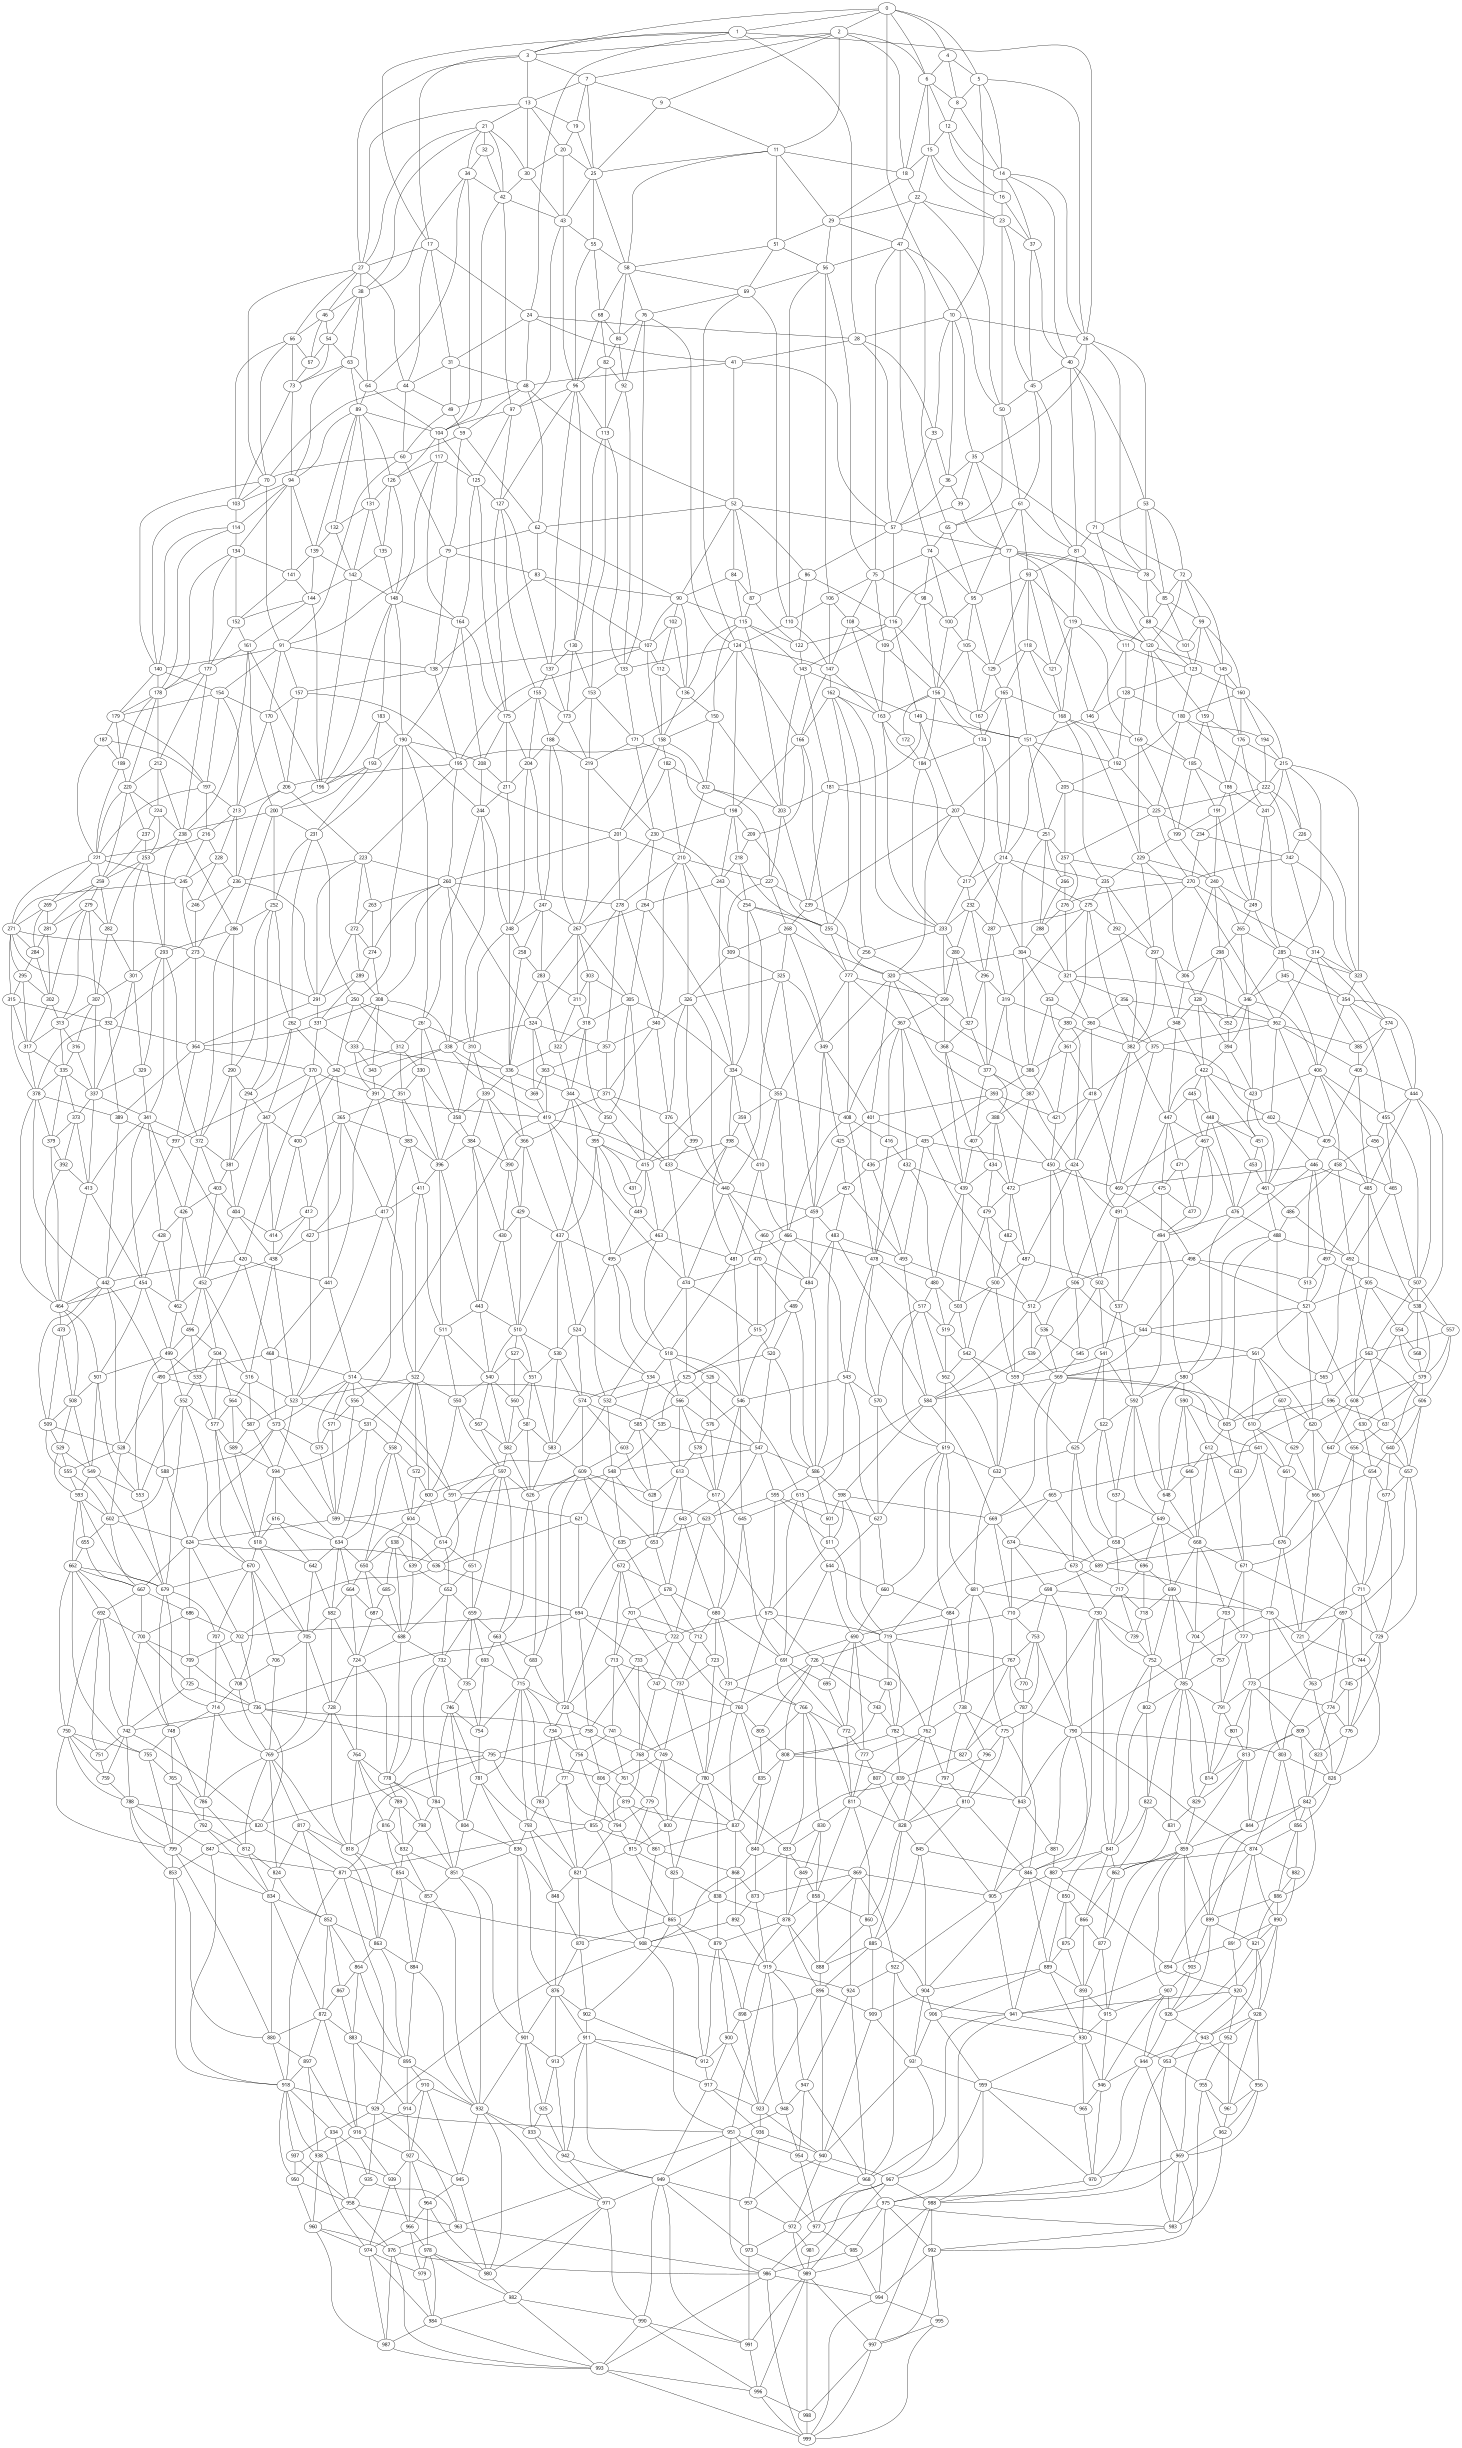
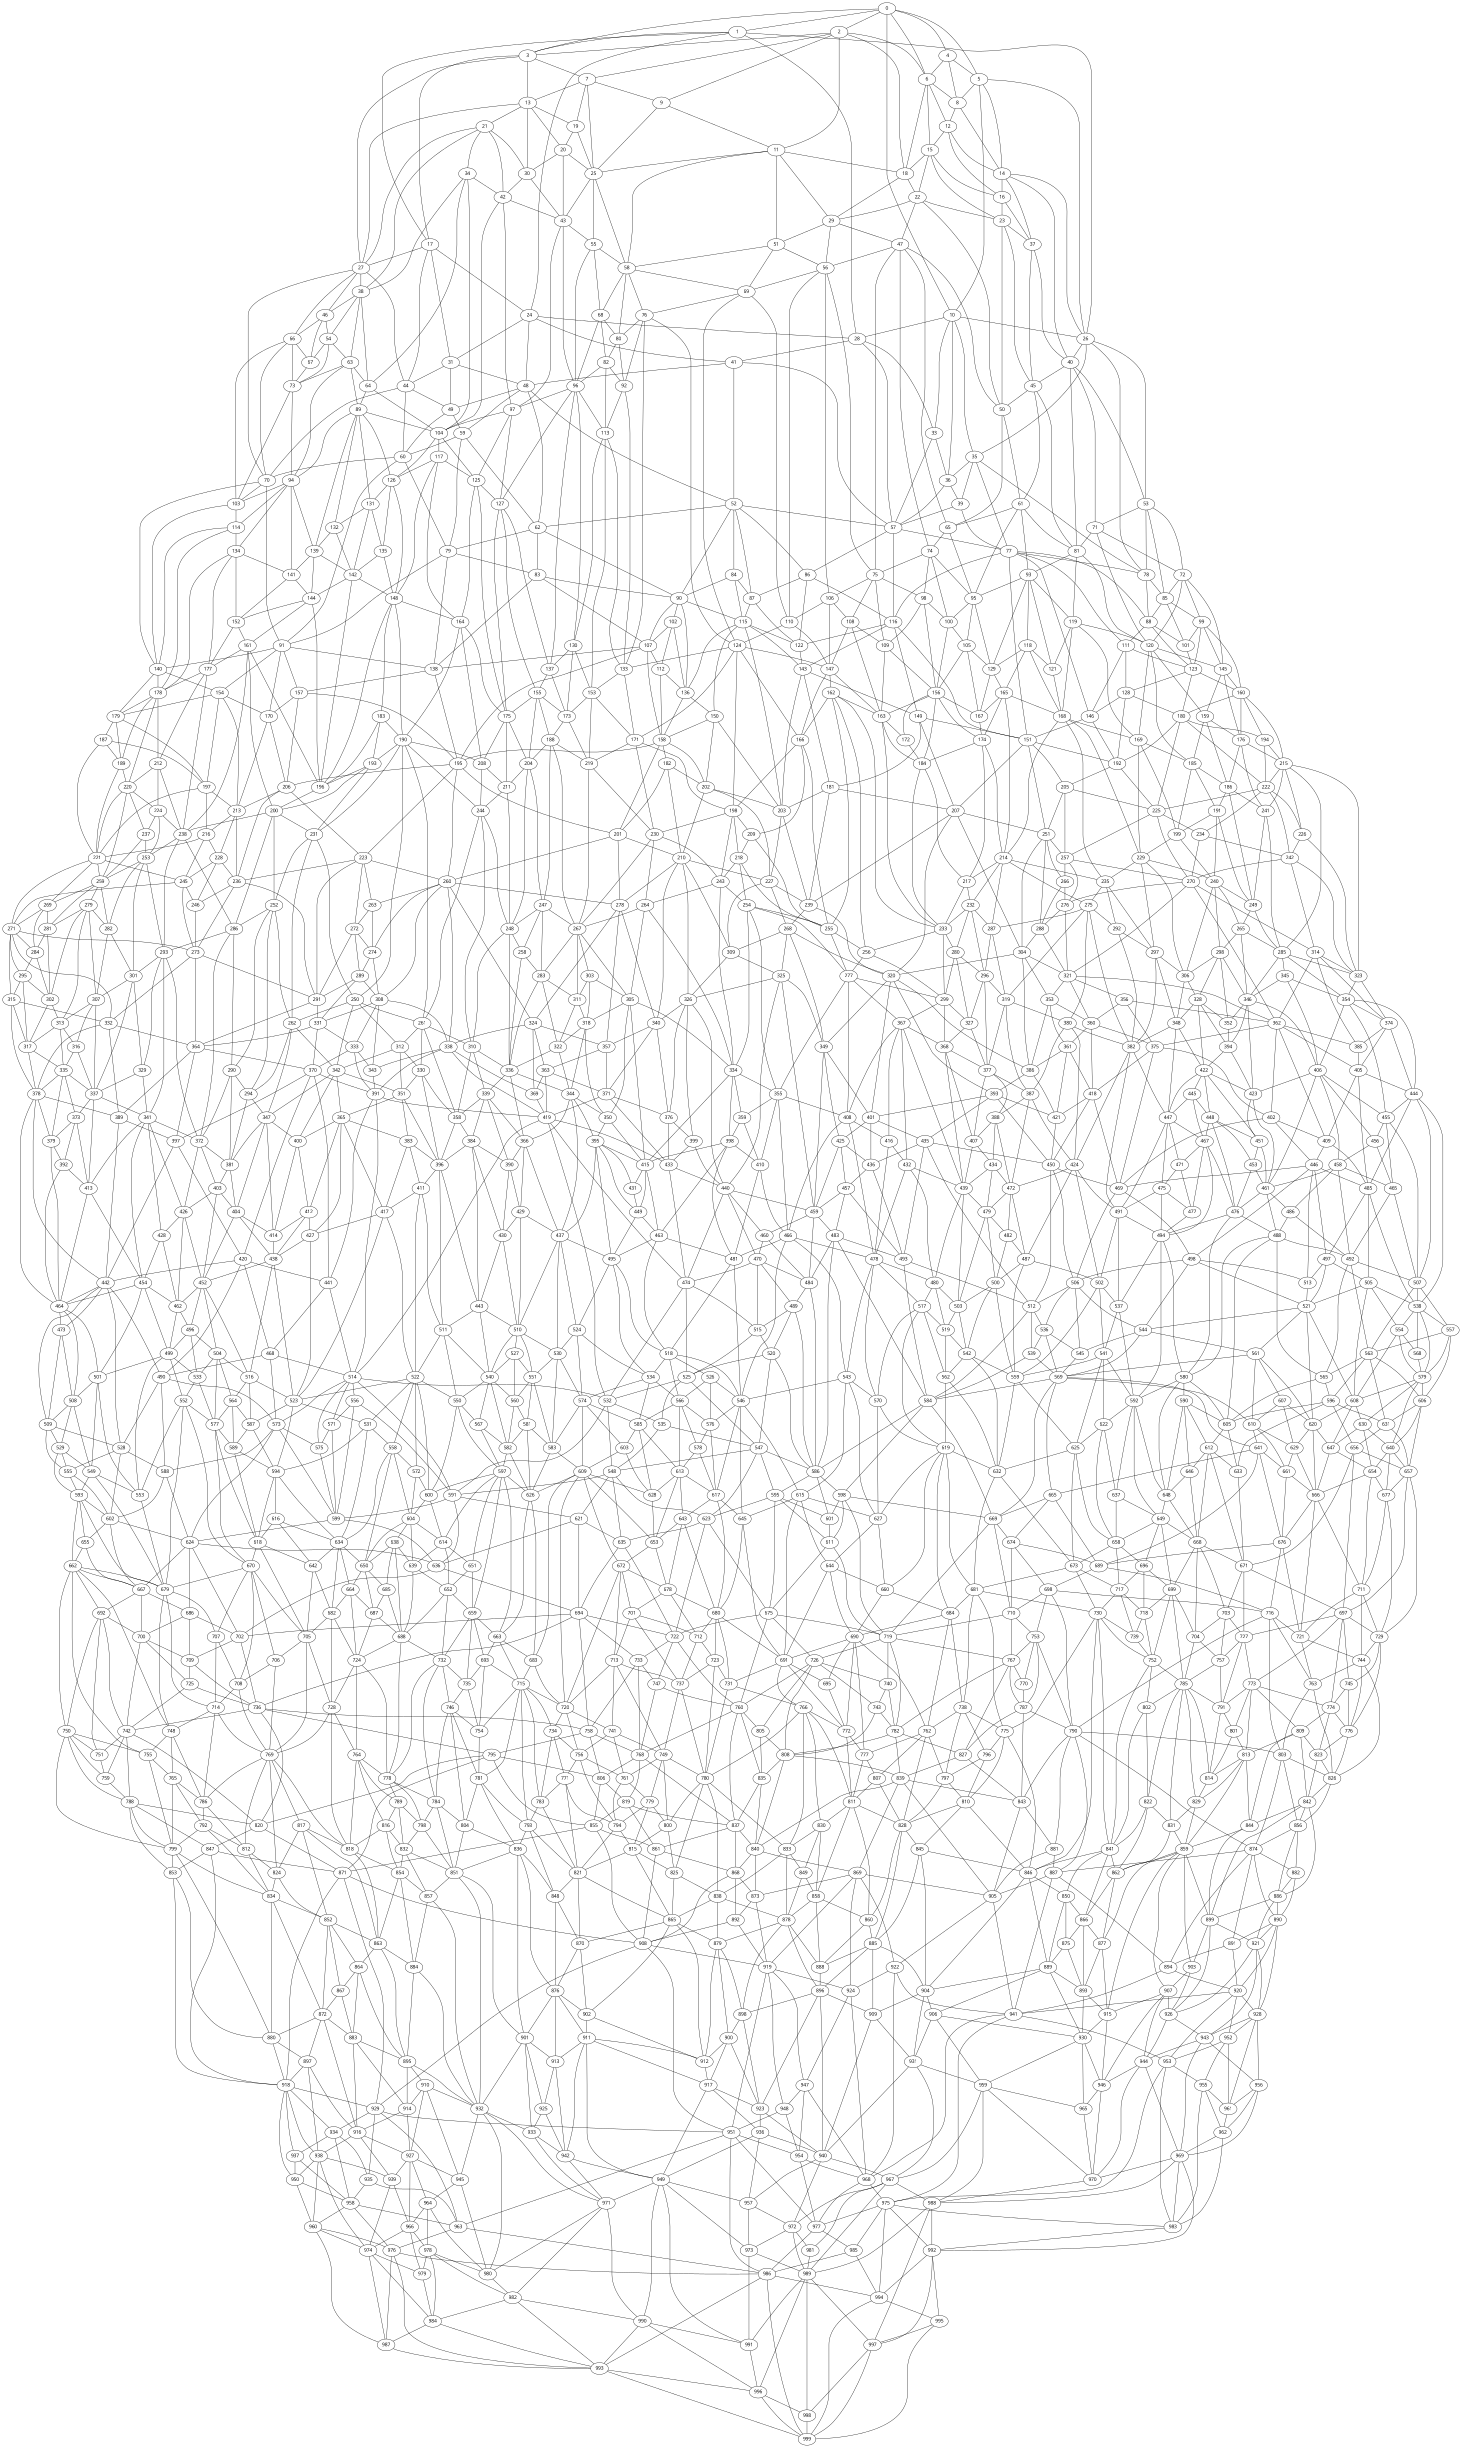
node "32": removed
edge "333" -- "336": now "333" -- "370"
edge "391" -- "556": now "391" -- "514"
